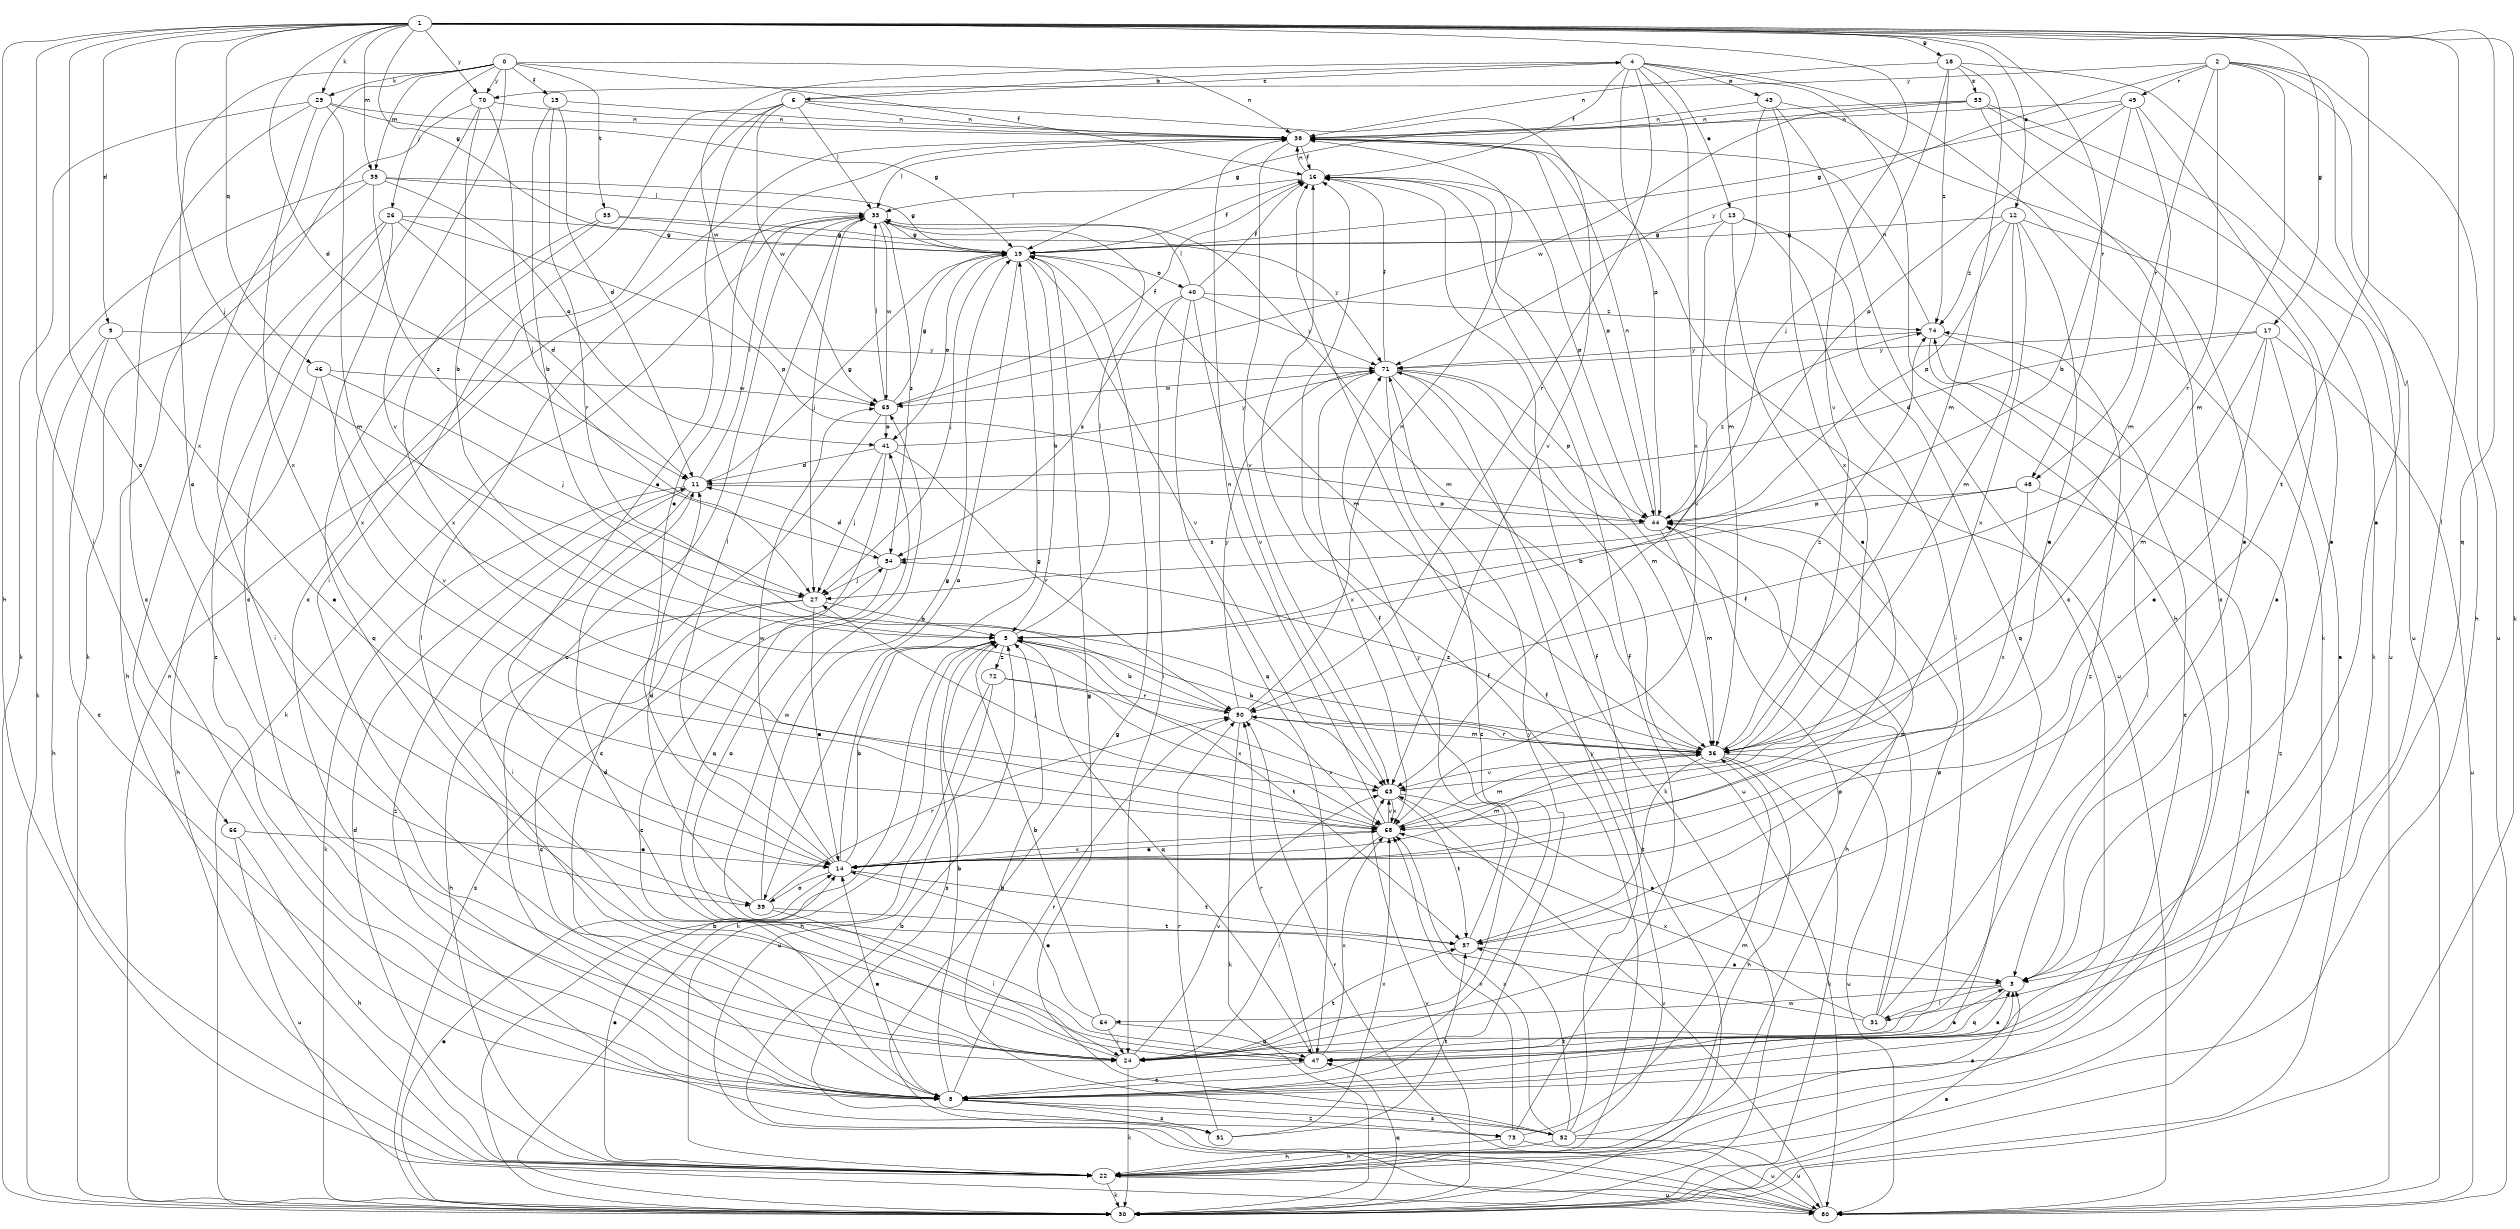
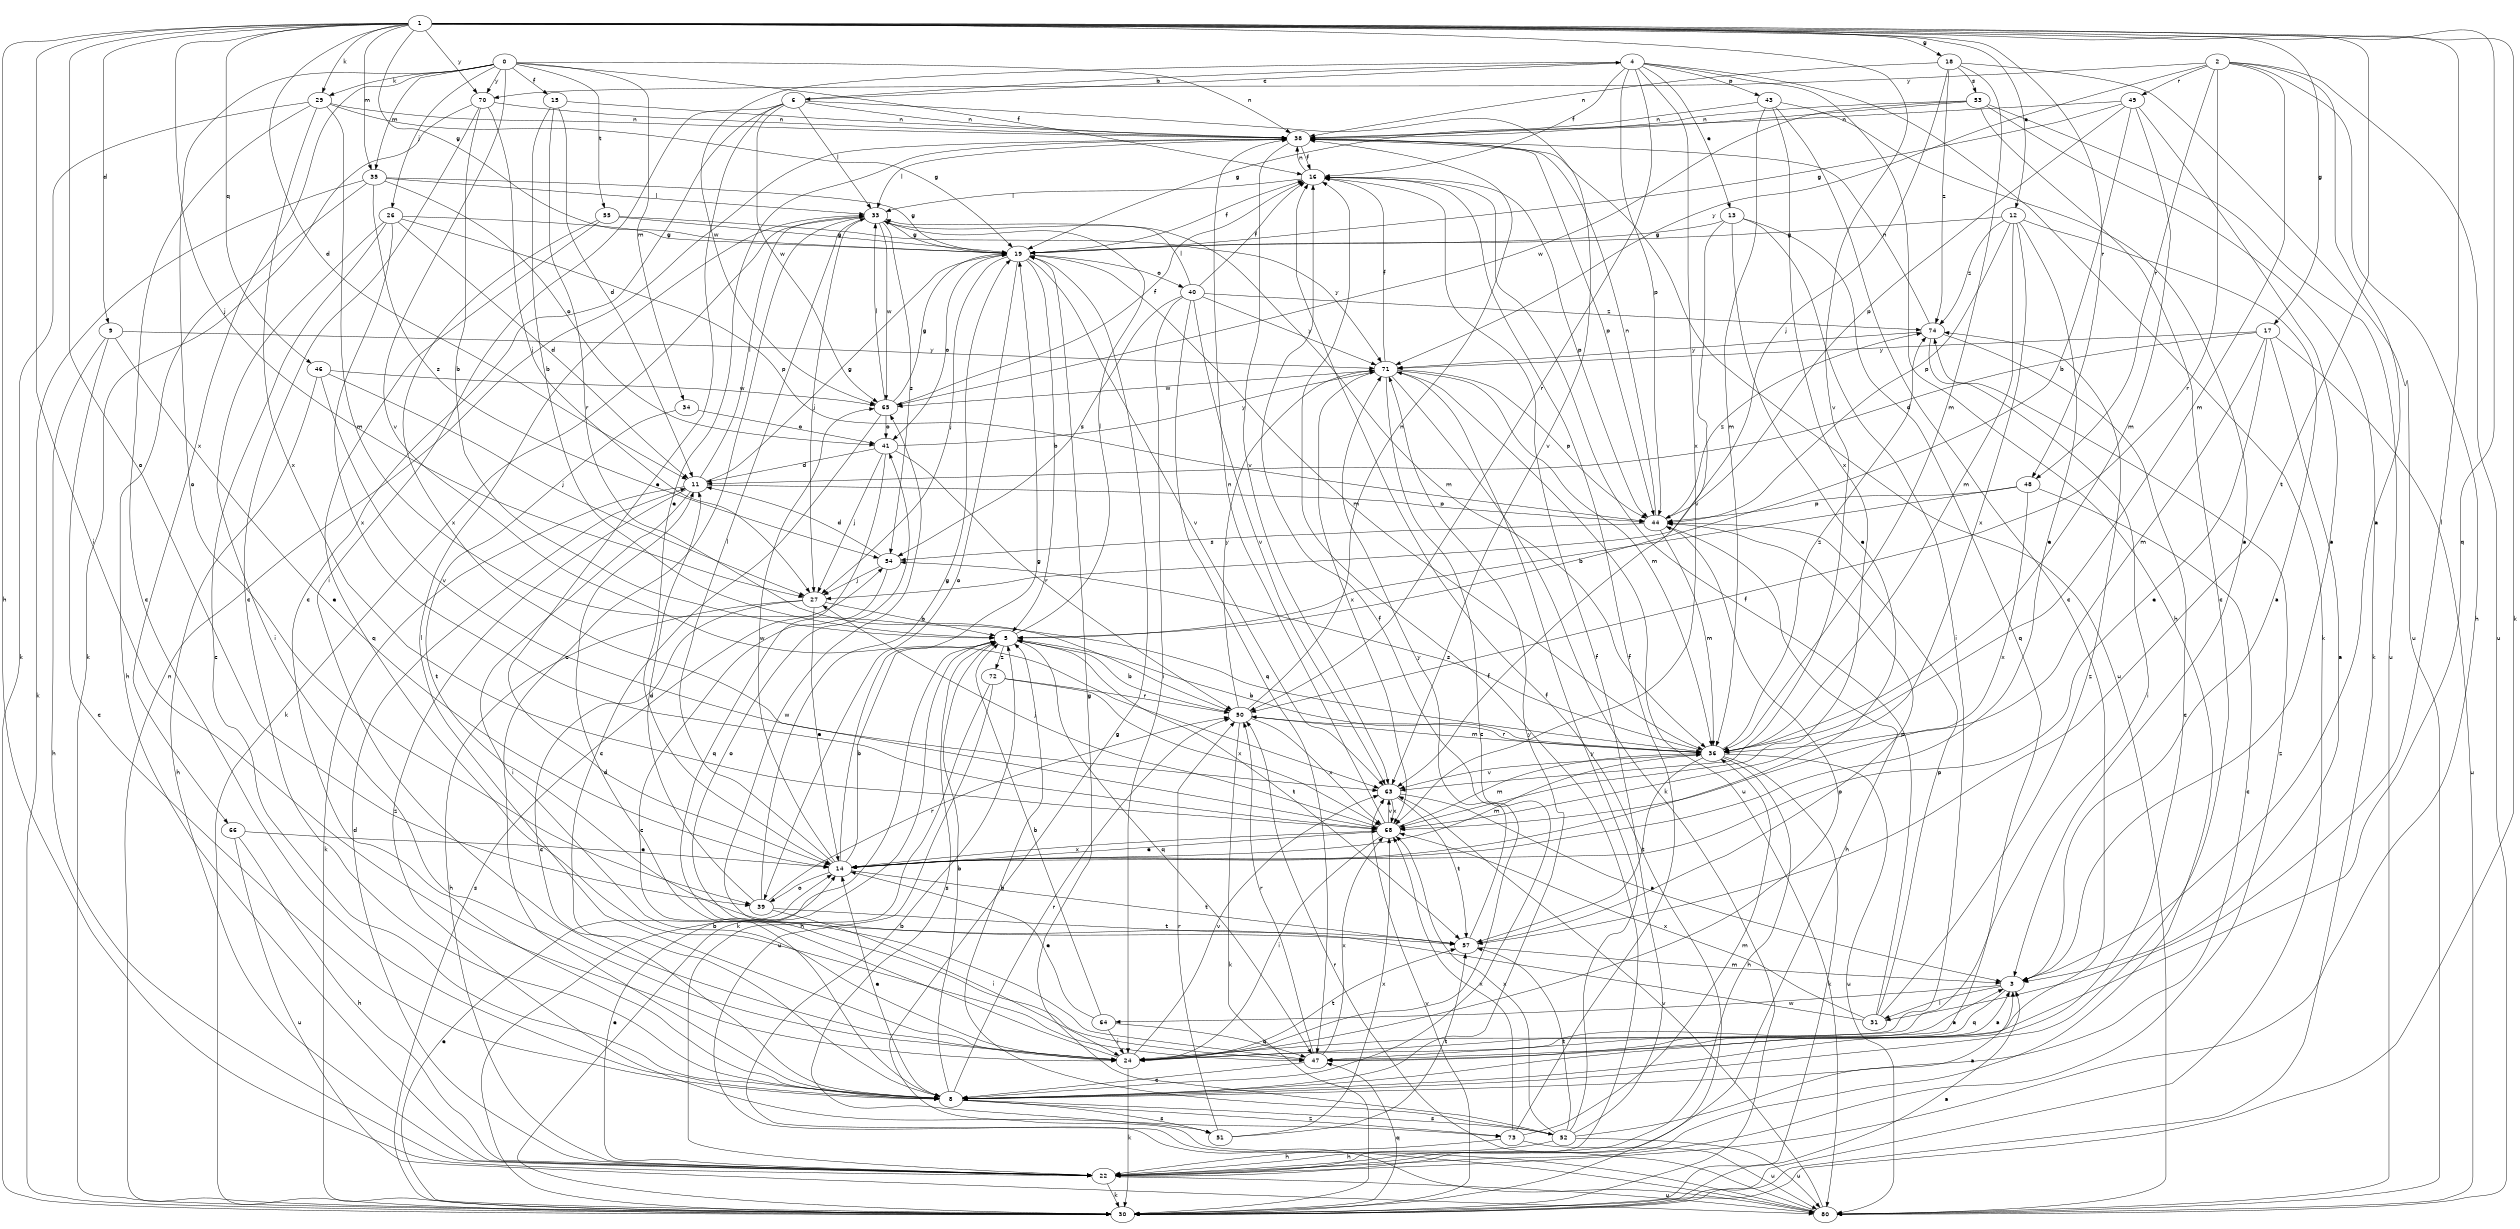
node "34": added
edge "57" -> "3": label "a" -> "m"
